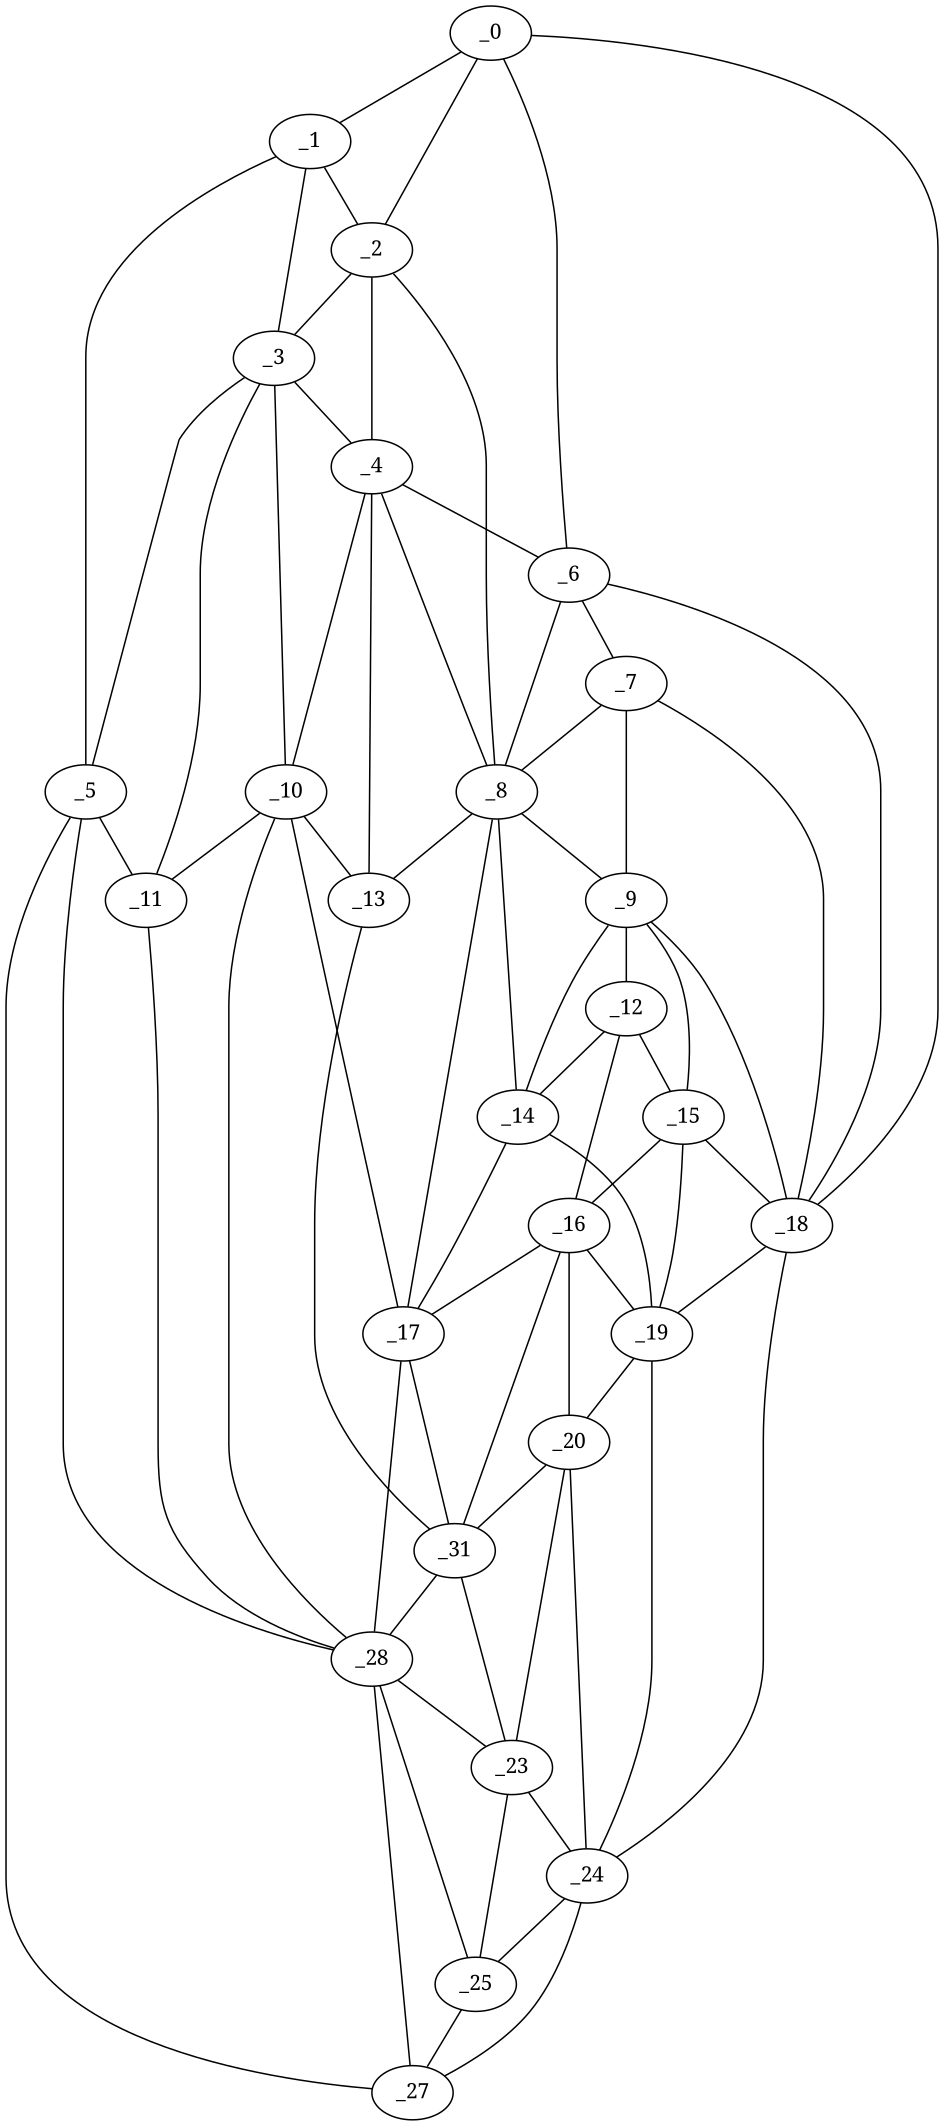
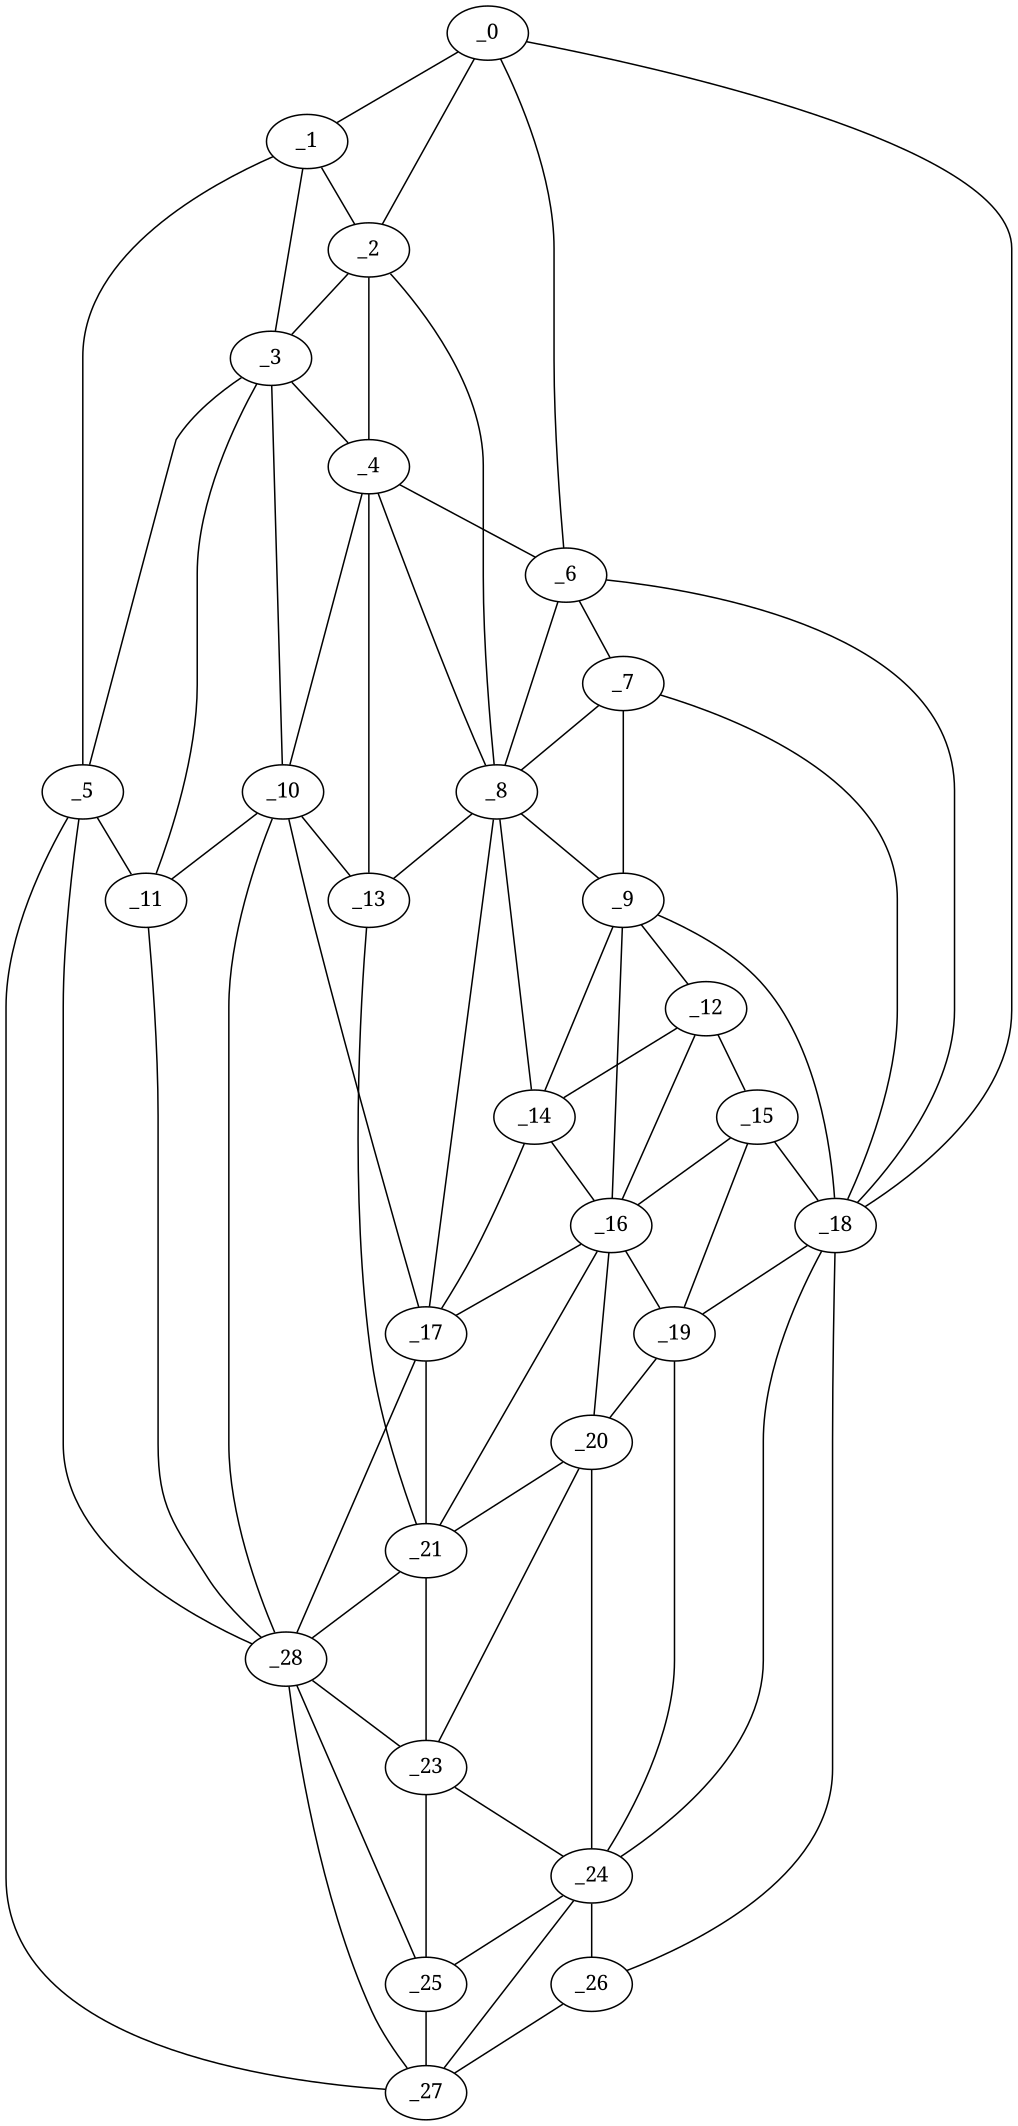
edge "_9" -- "_15": now "_9" -- "_16"
edge "_14" -- "_19": now "_14" -- "_16"
node "_31": label "_31" -> "_21"
node "_26": added
